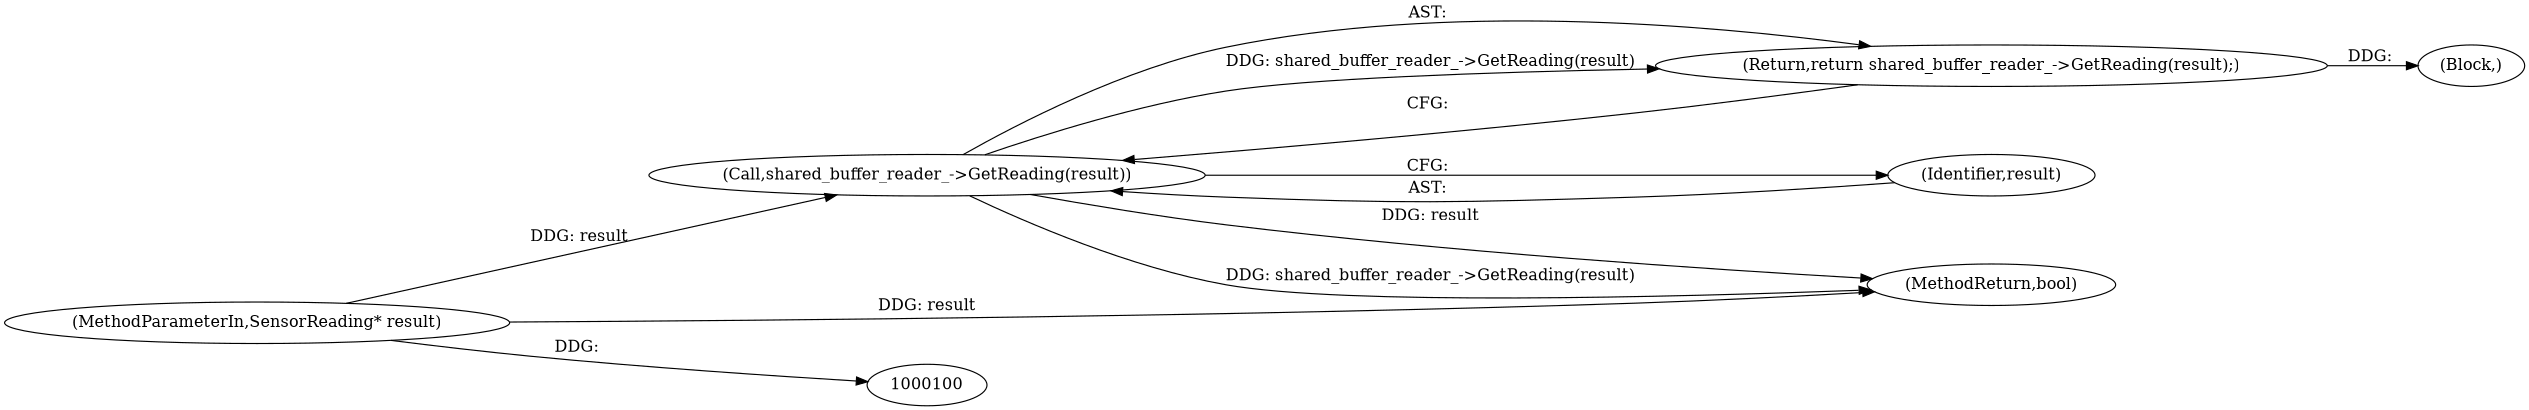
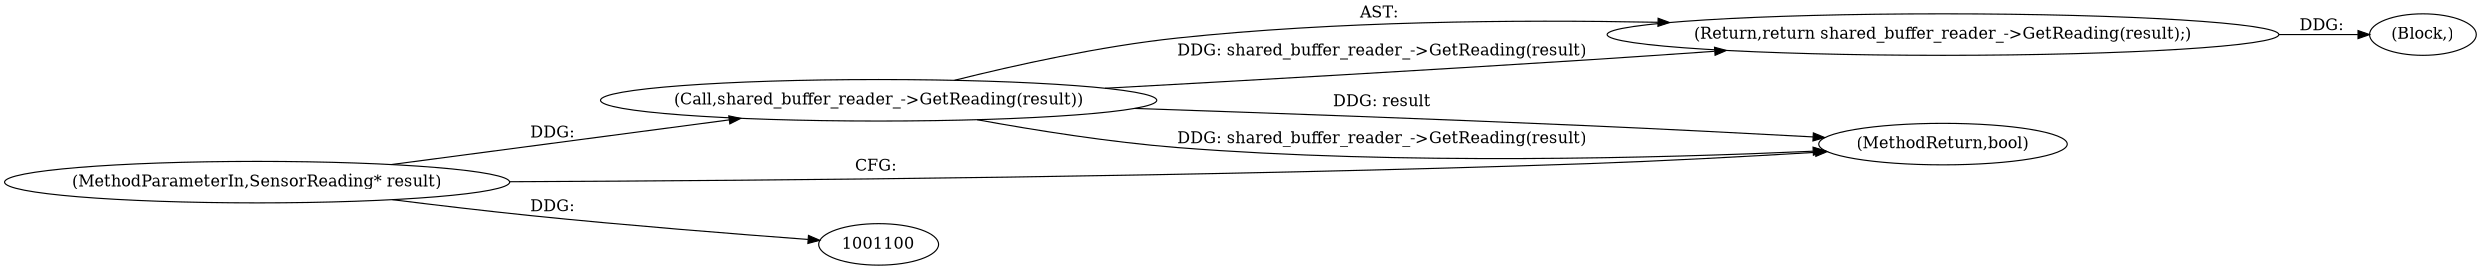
edge "(Return,return shared_buffer_reader_->GetReading(result);)" -> "(Call,shared_buffer_reader_->GetReading(result))": removed, label "CFG:"
node "(Identifier,result)": removed
edge "(MethodParameterIn,SensorReading* result)" -> "(Call,shared_buffer_reader_->GetReading(result))": label "DDG: result" -> "DDG: "
edge "(MethodParameterIn,SensorReading* result)" -> "(MethodReturn,bool)": label "DDG: result" -> "CFG: "
node "1000100": label "1000100" -> "1001100"
